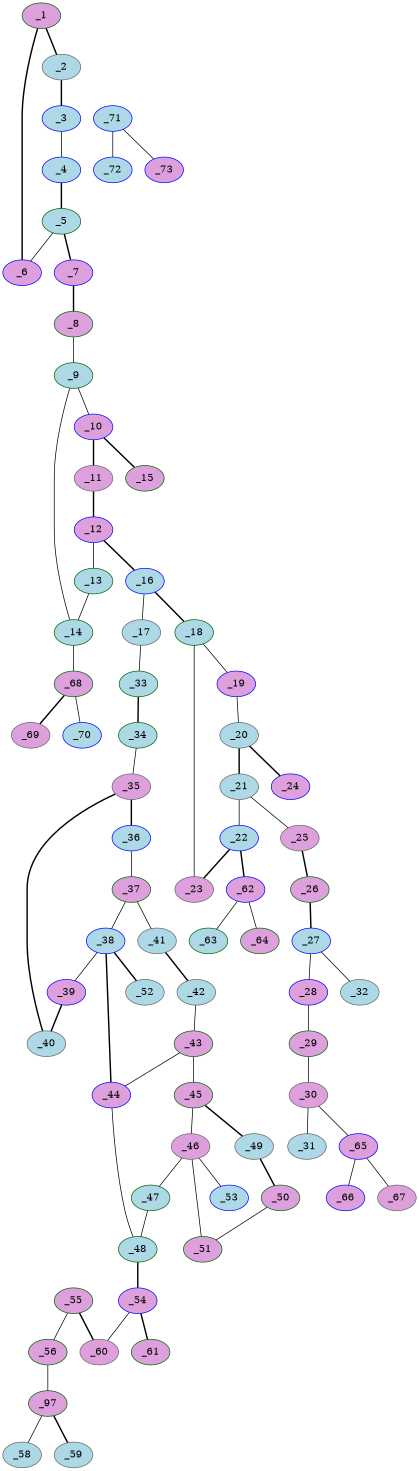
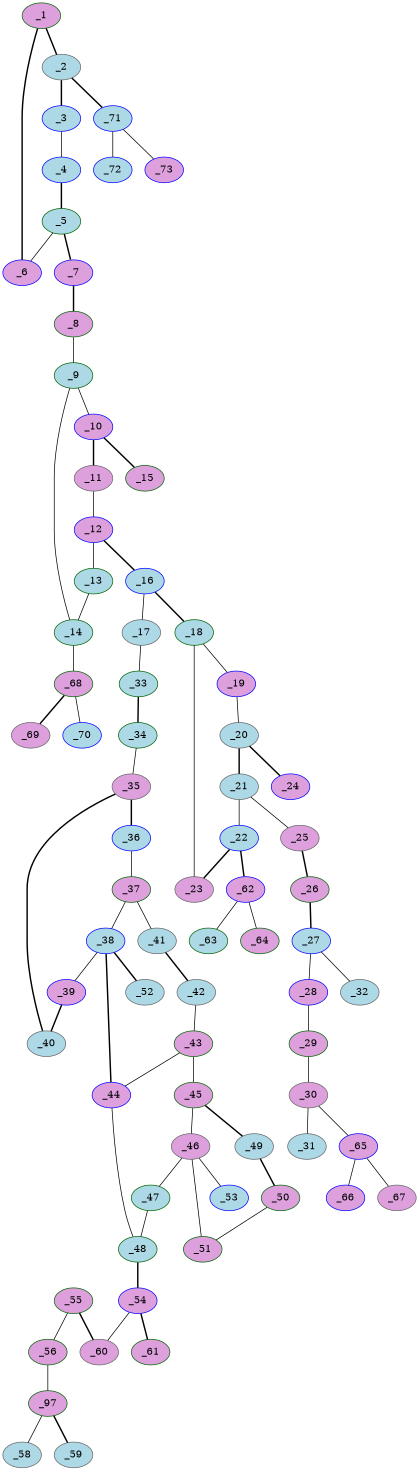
edge "_2" -- "_71": added
edge "_11" -- "_12": style bold -> solid
